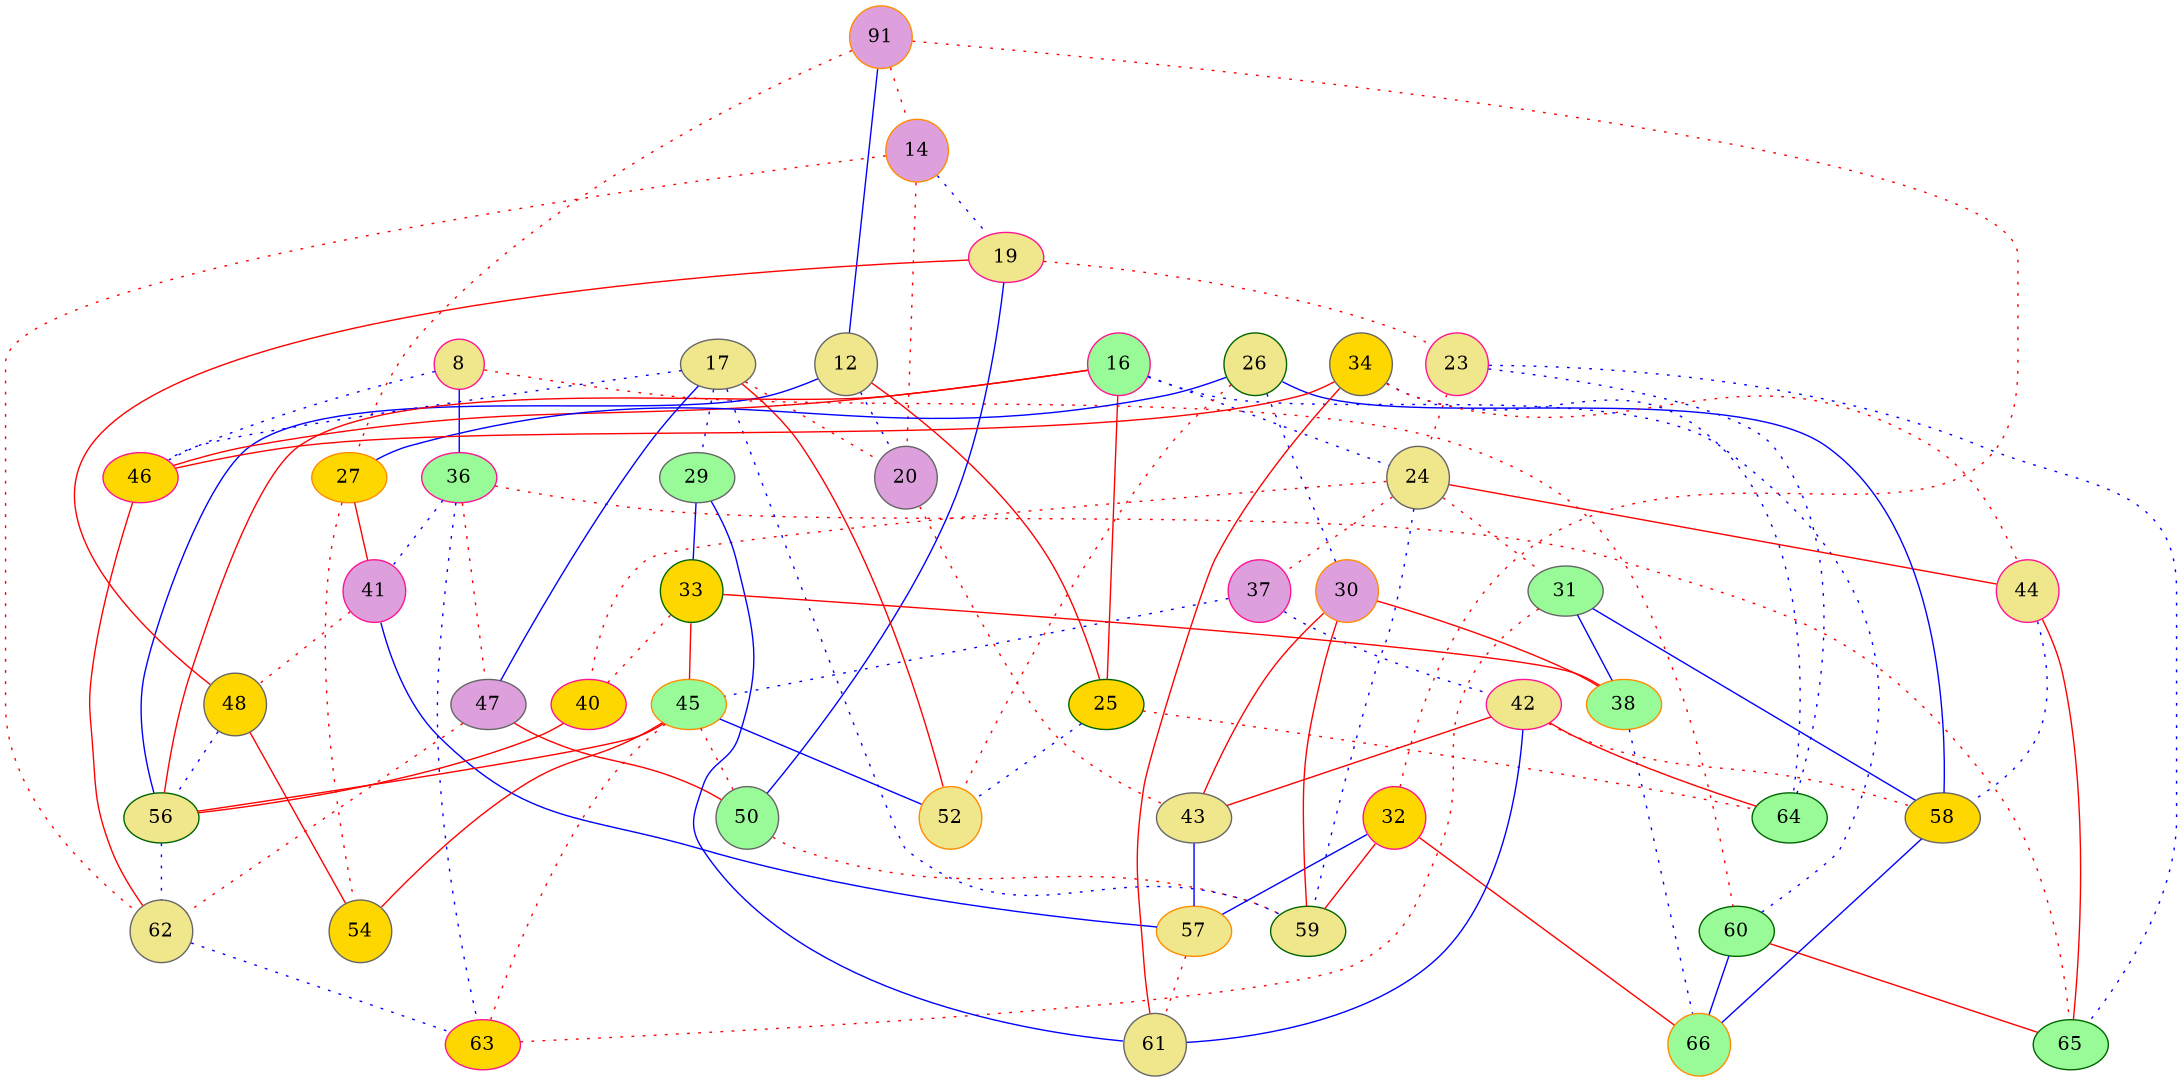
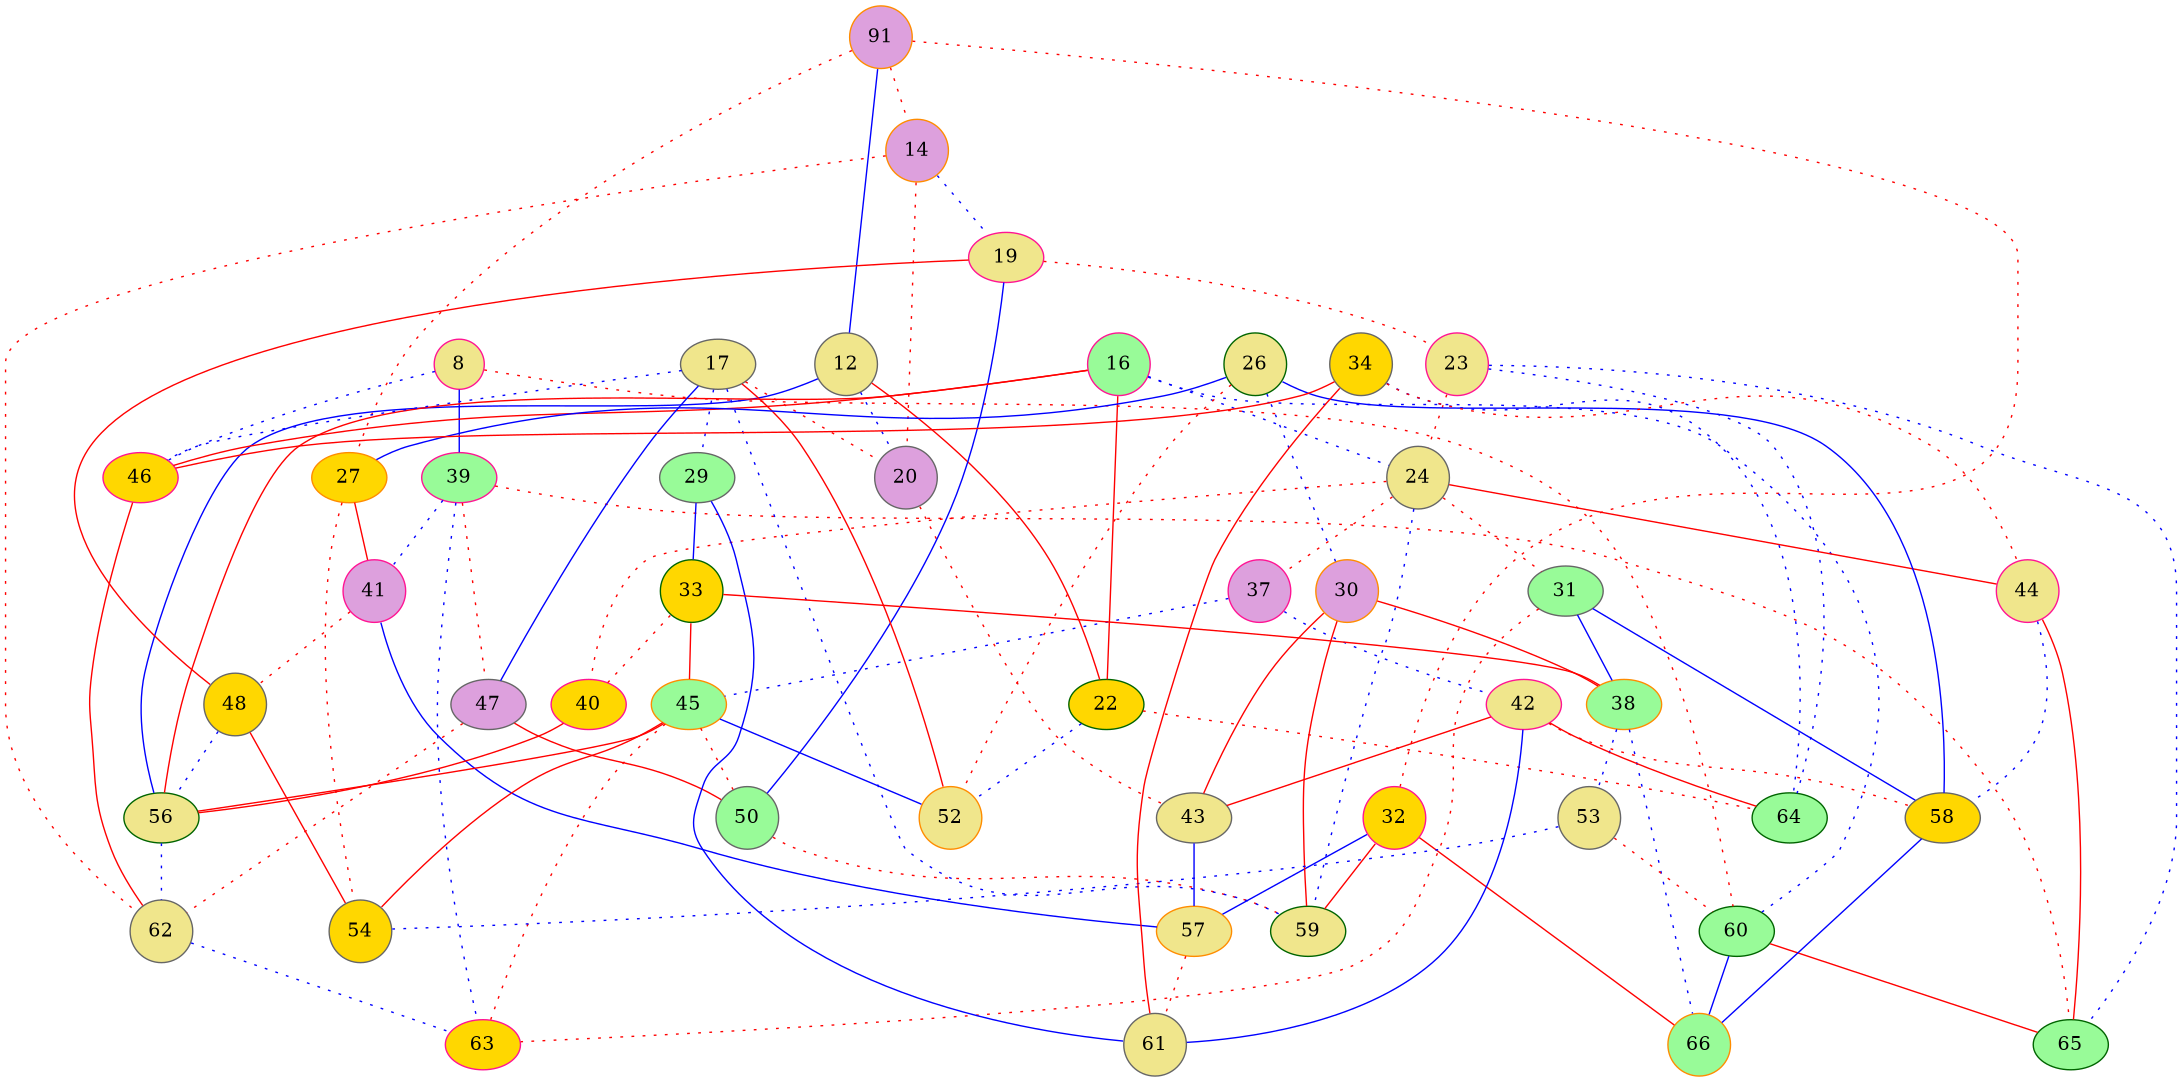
node "36": label "36" -> "39"
node "25": label "25" -> "22"
node "53": added
